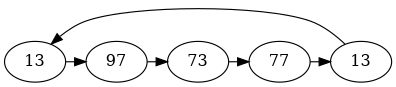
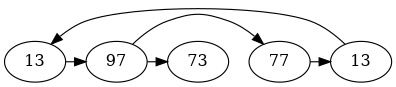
edge "73" -> "77": now "97" -> "77"
